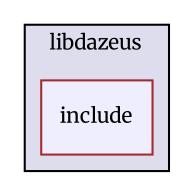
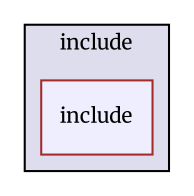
cluster "libdazeus": label "libdazeus" -> "include"
